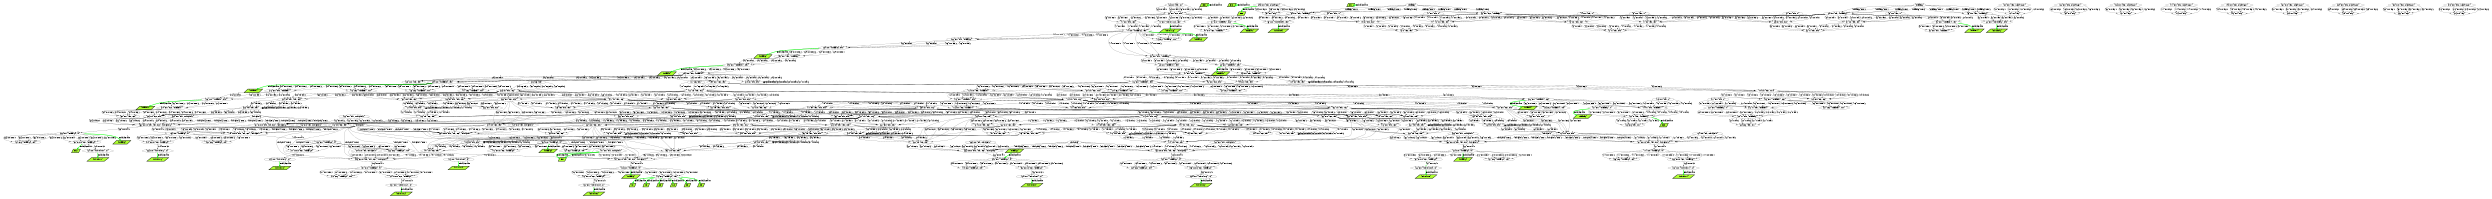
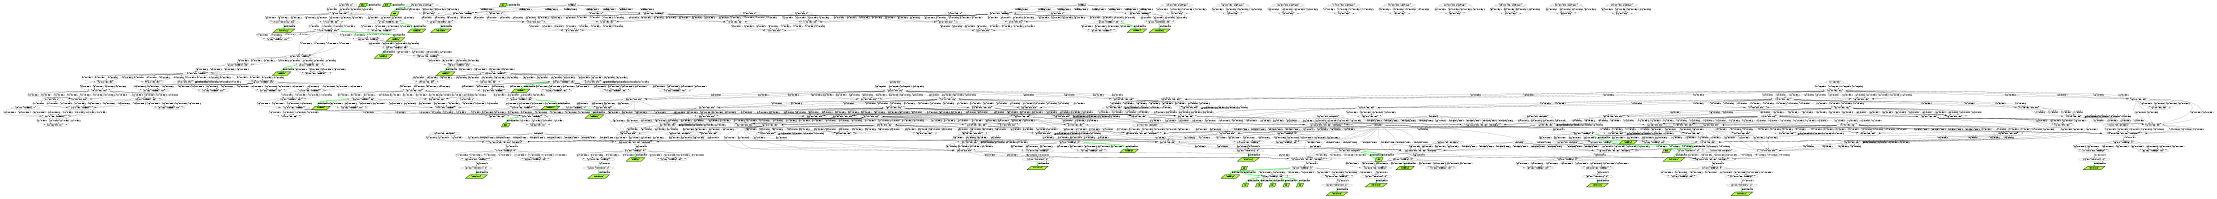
edge "[0xbffff46c]" -> "[390] mov(['[0xbffff46c]', 'al'])": reversed
edge "[443] cmp(['[0xbffff46b]', '0xa'])" -> "AF": reversed
